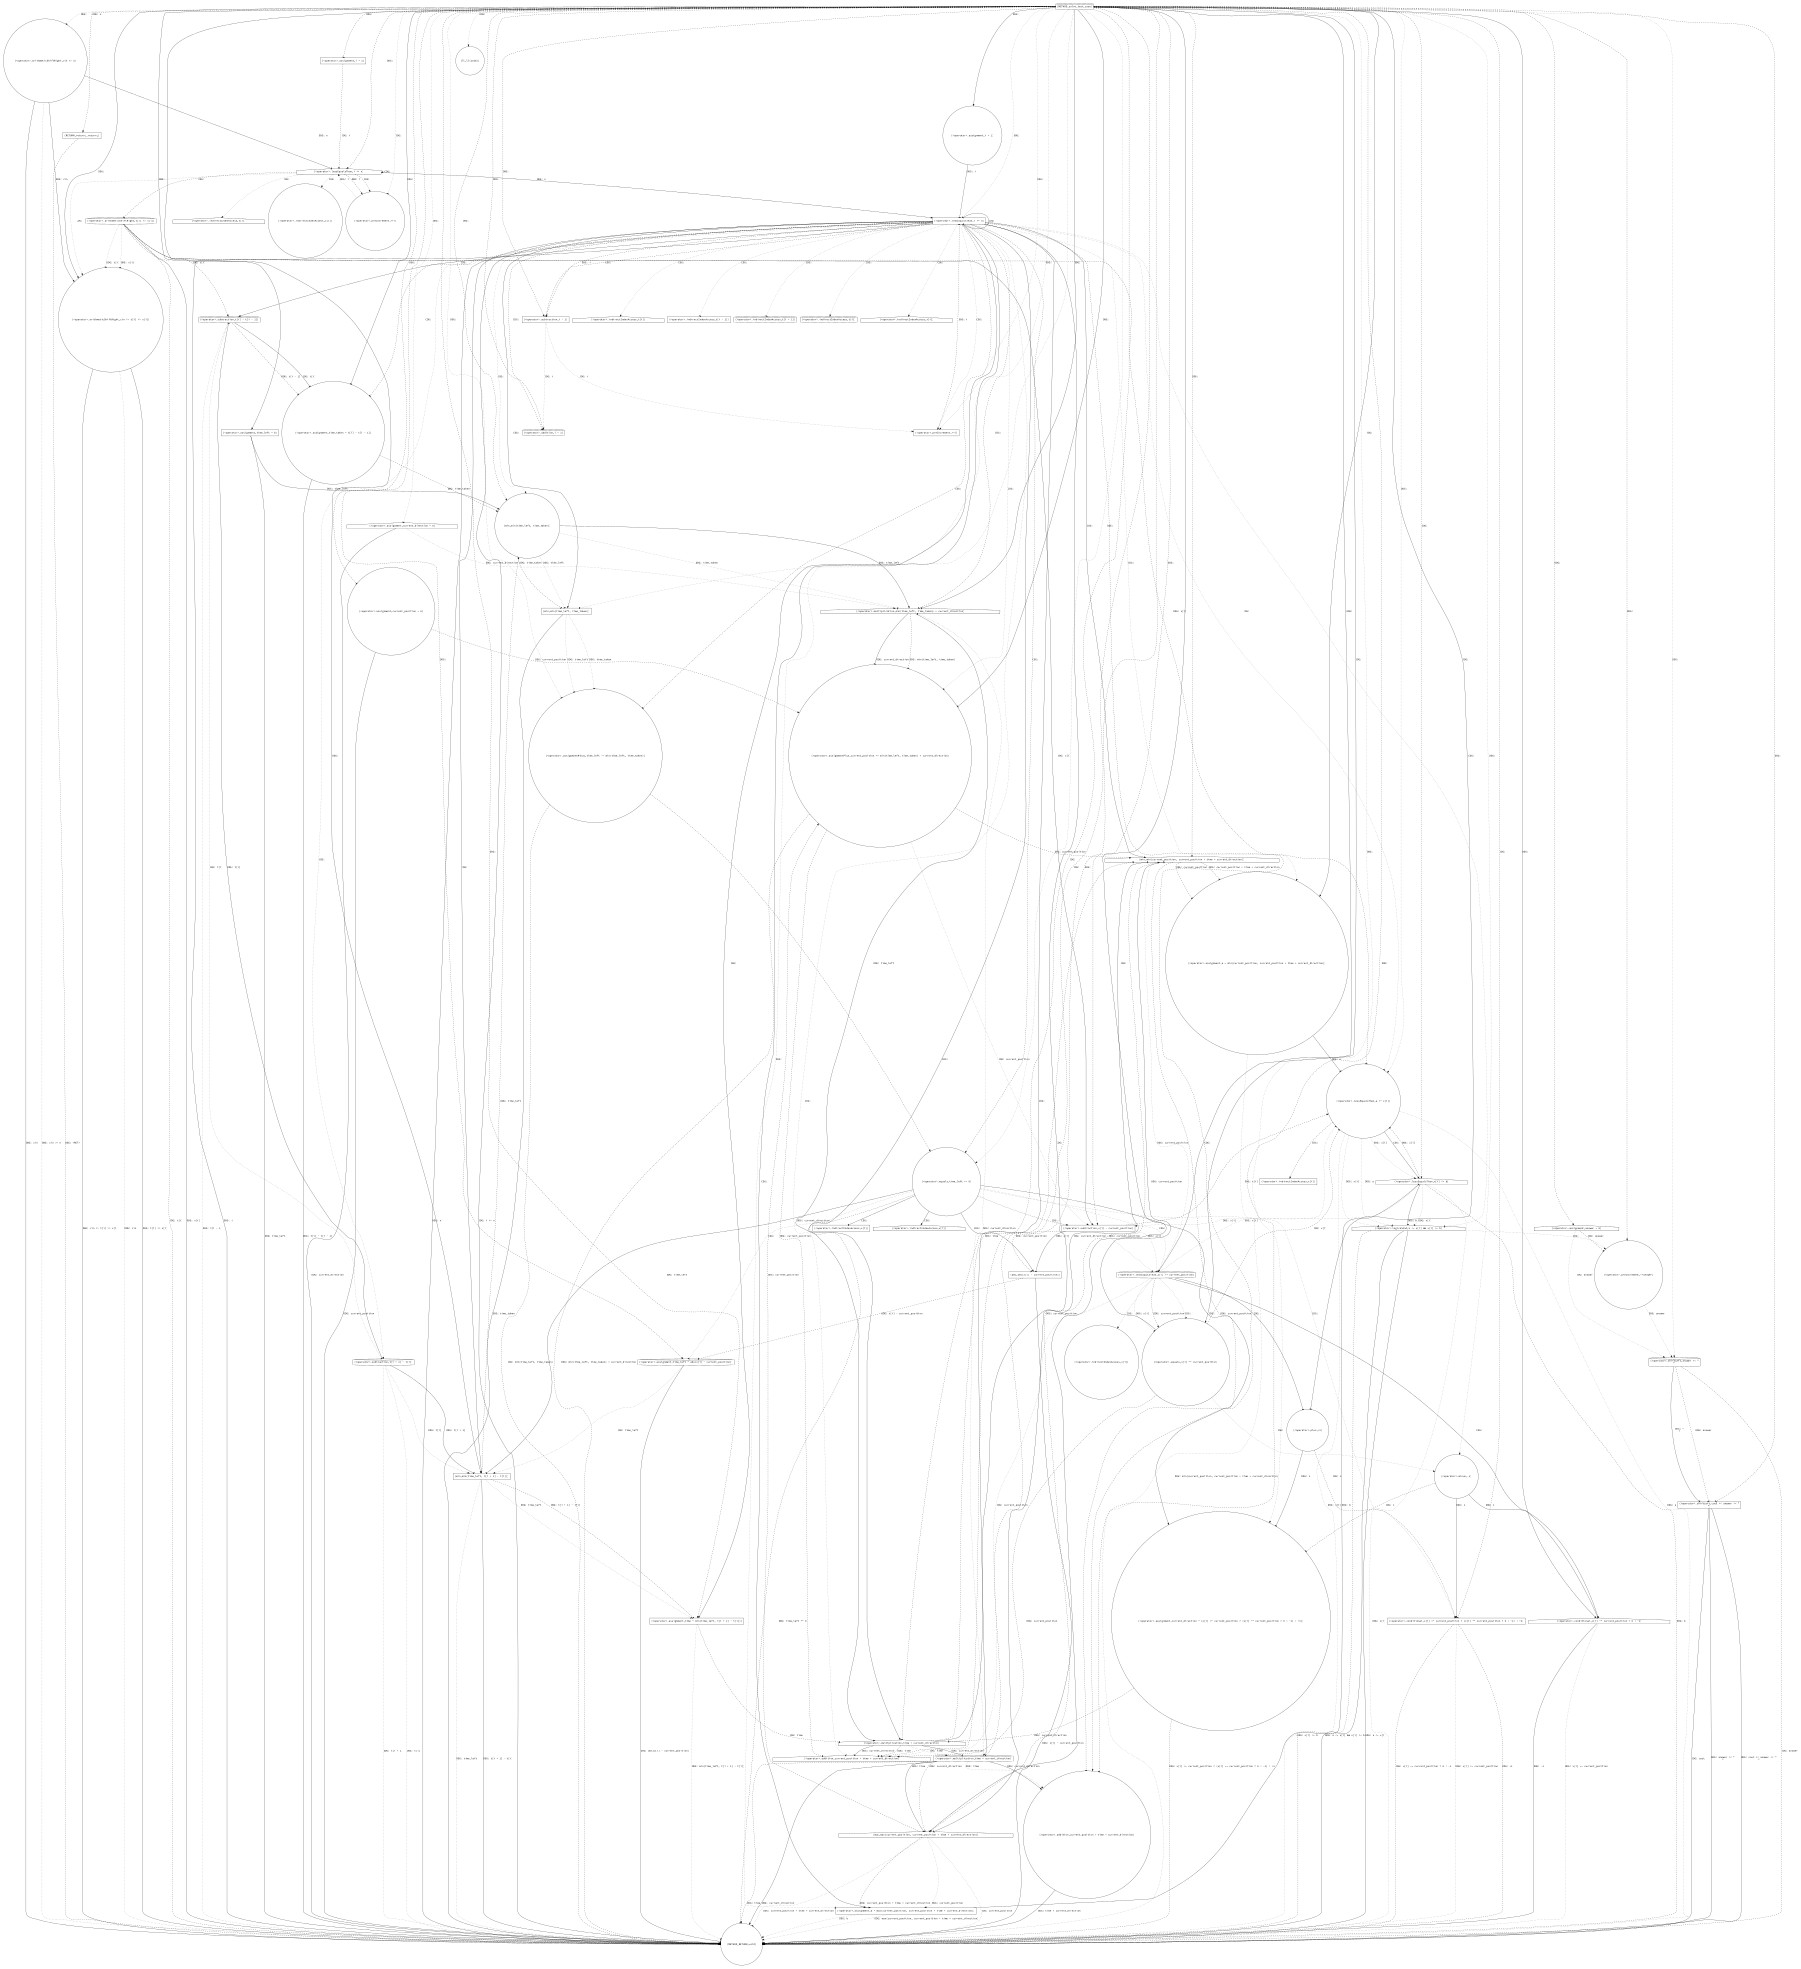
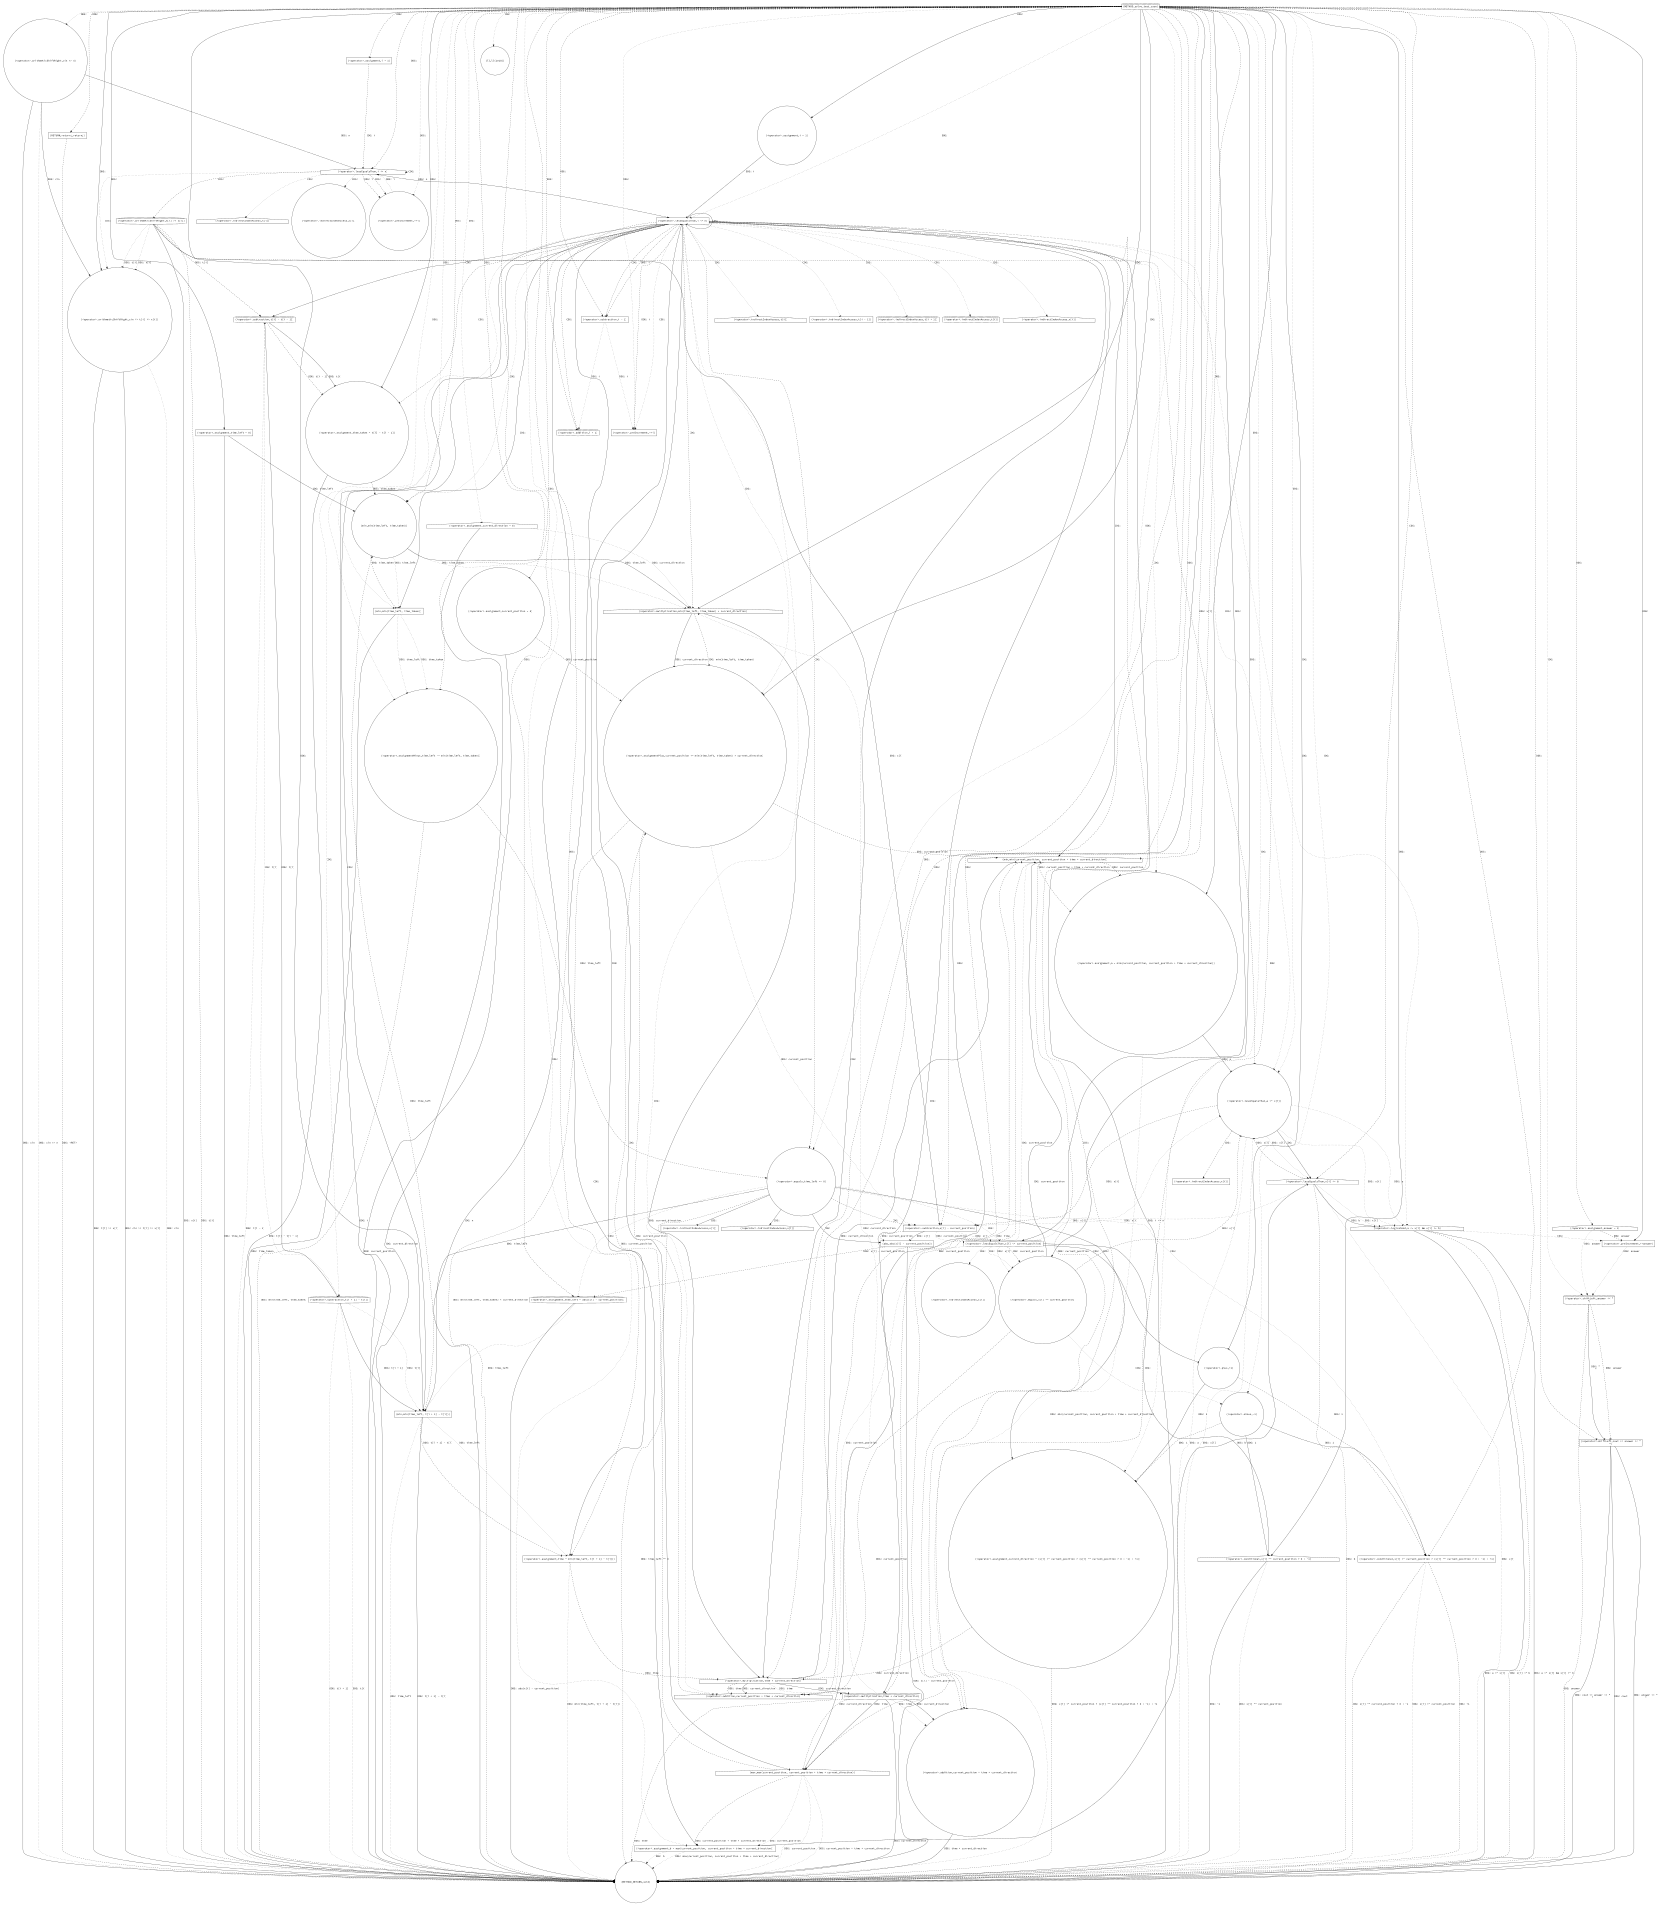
edge "(METHOD,solve_test_case)" -> "(RETURN,return;,return;)": label "DDG: n" -> "DDG: "
edge "(METHOD,solve_test_case)" -> "(<operator>.preIncrement,++answer)": style dashed -> solid
edge "(<operator>.subtraction,x[i] - current_position)" -> "(<operator>.lessEqualsThan,a <= x[i])": reversed
node "(<operator>.preIncrement,++answer)": shape circle -> box
